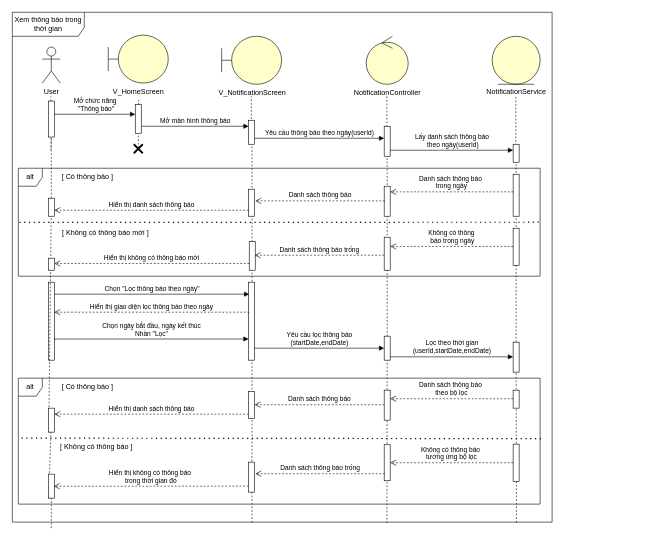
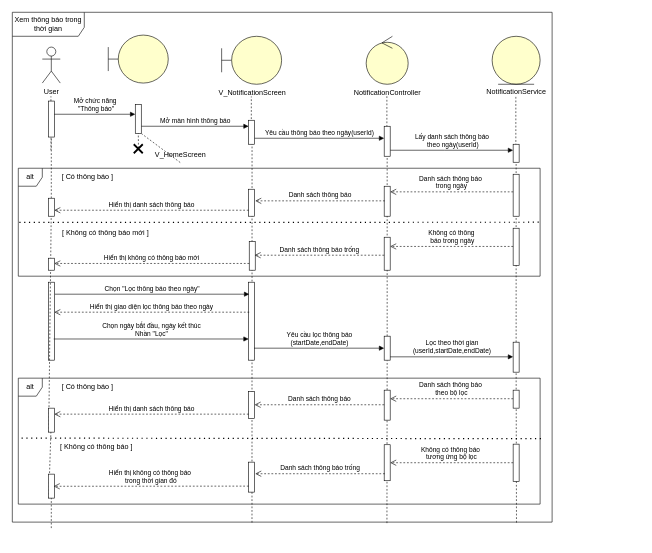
node "V_HomeScreen": moved (138, 92) -> (180, 155)
